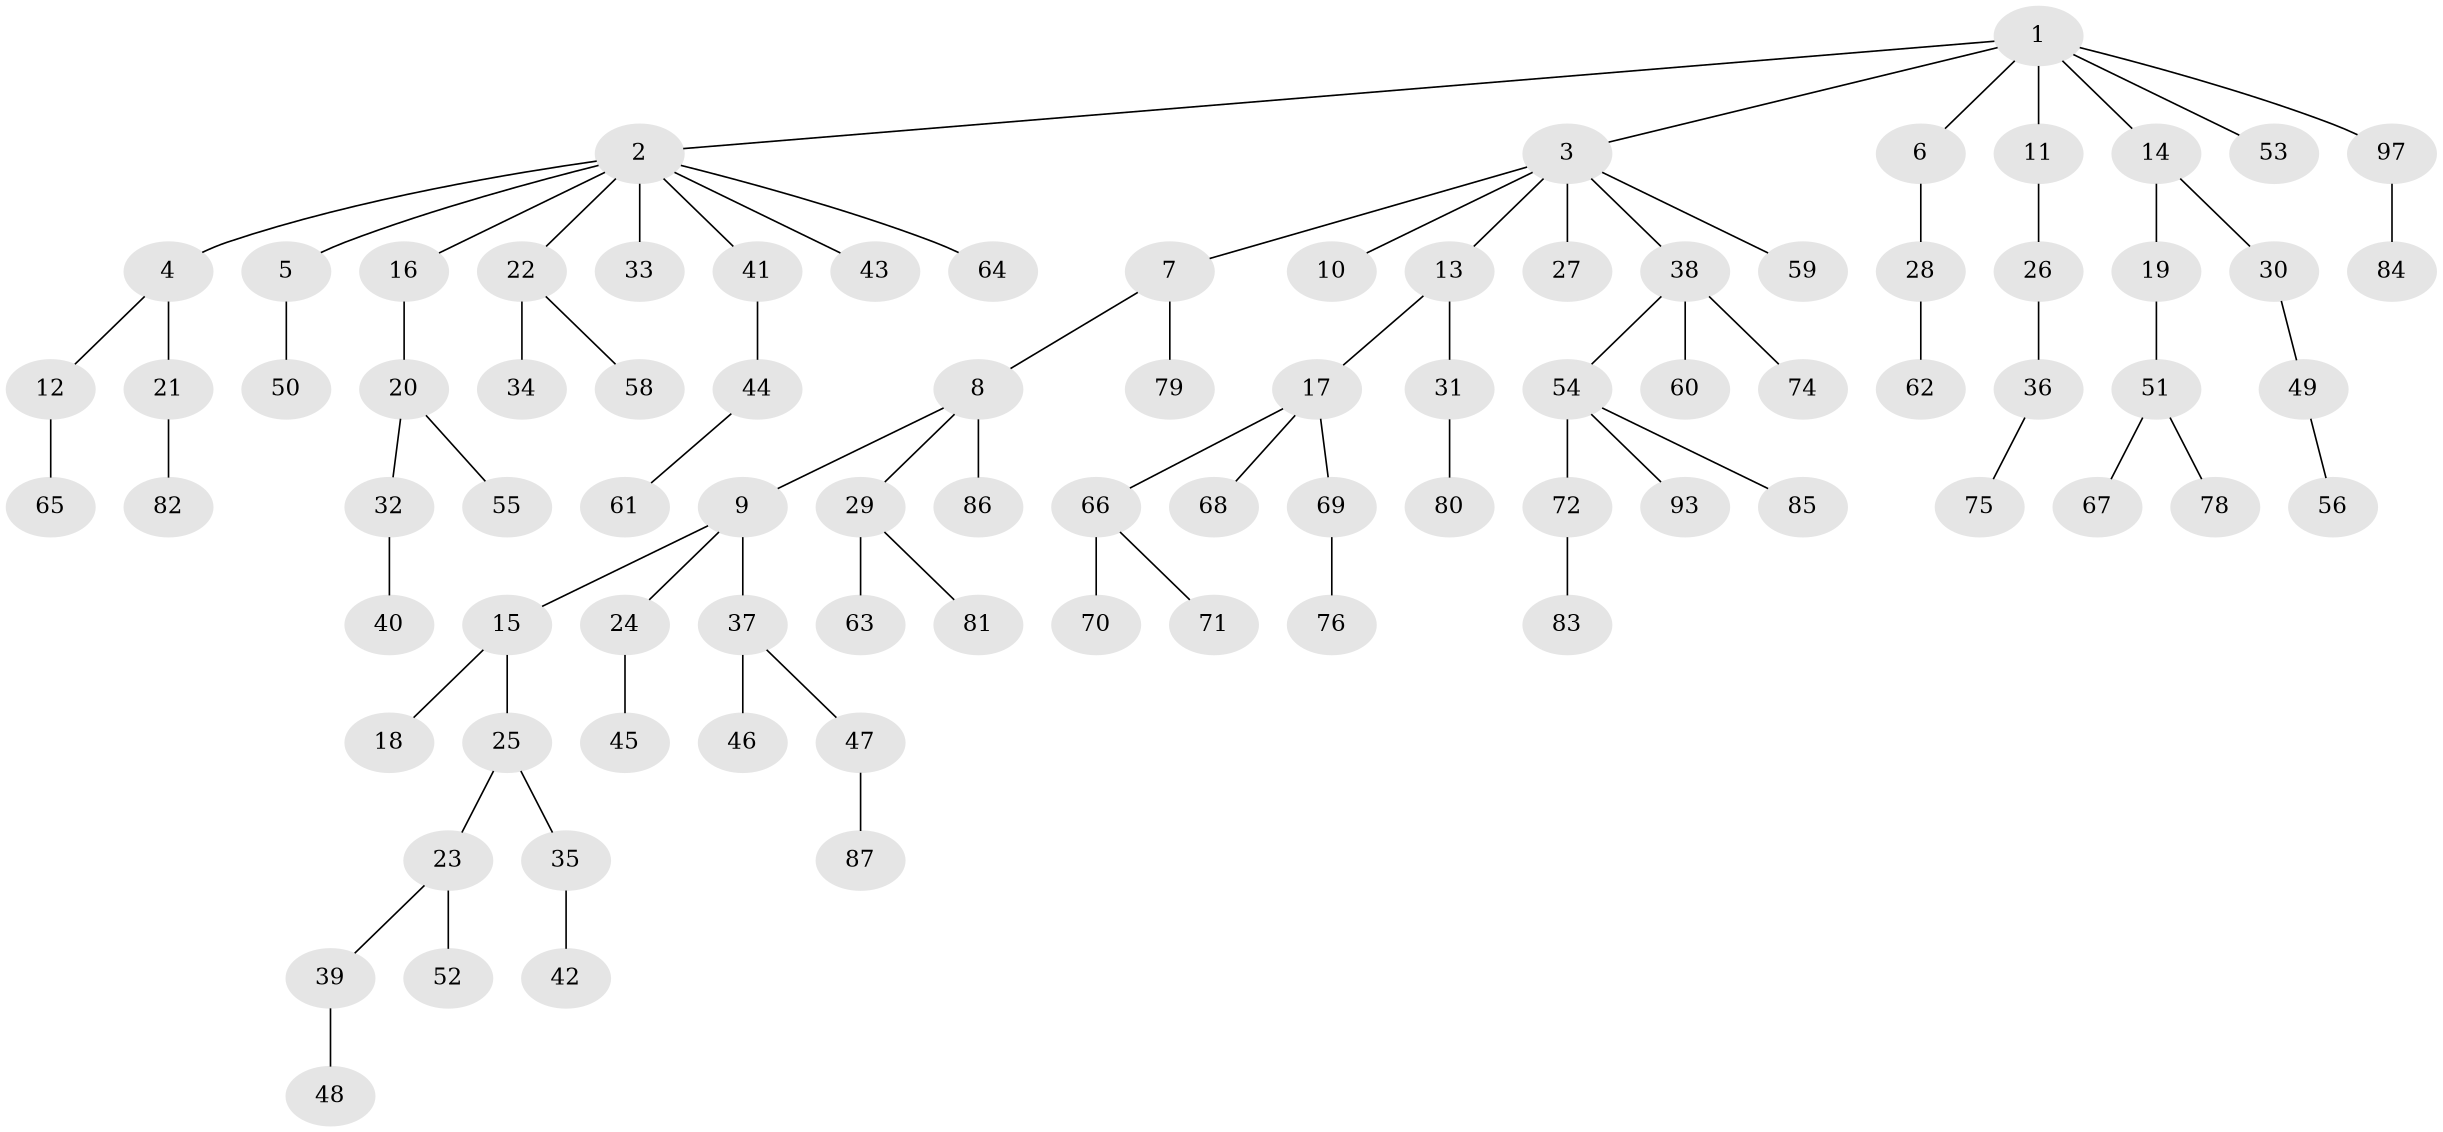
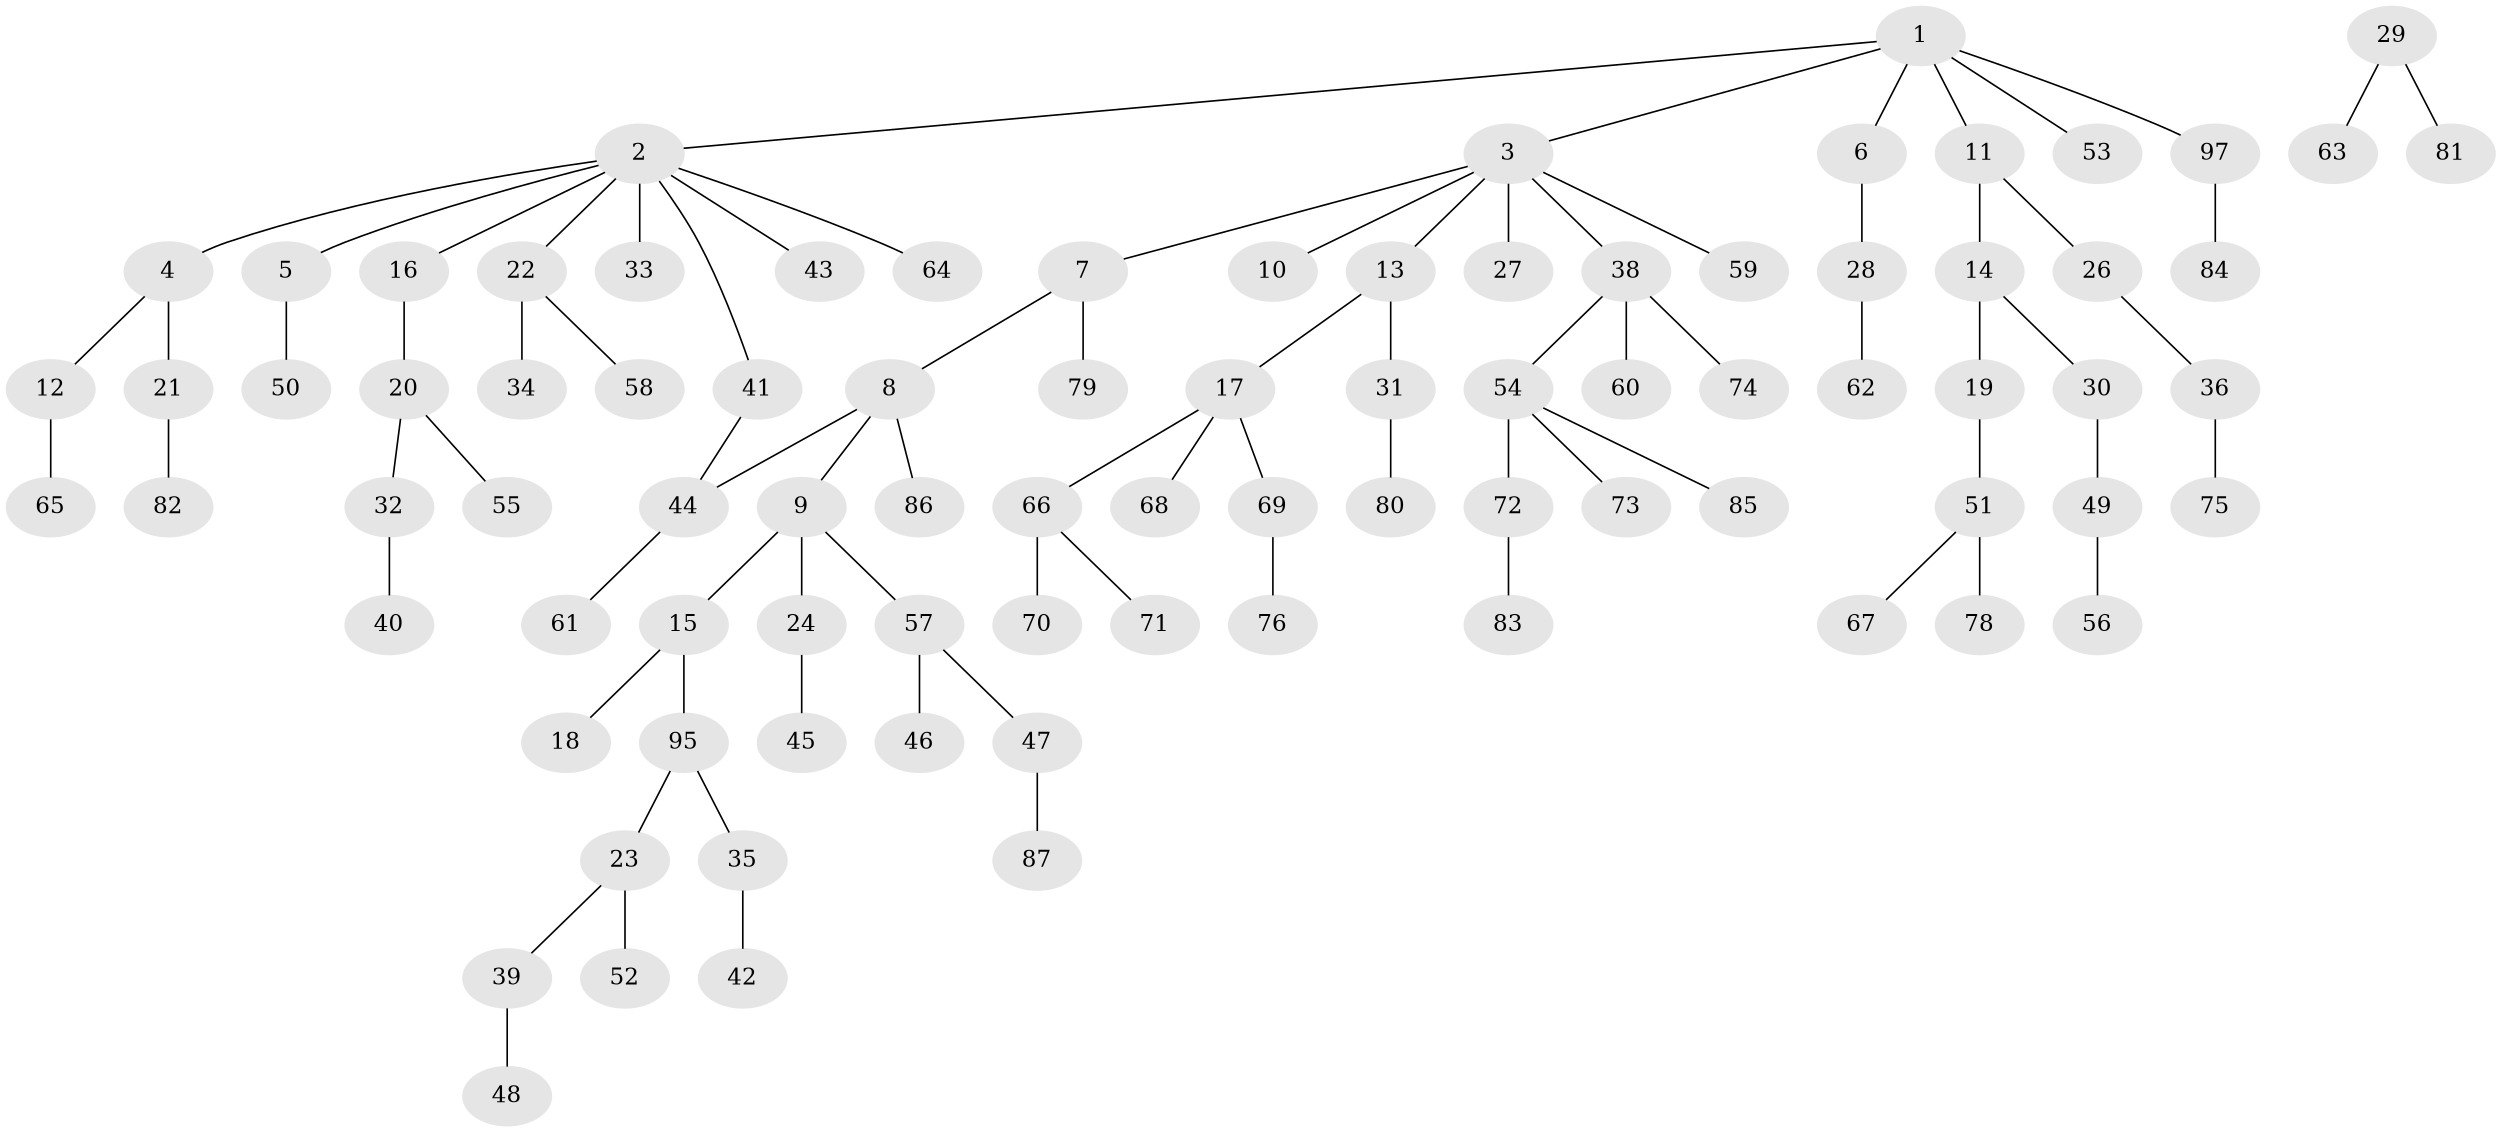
edge "1" -- "14": now "11" -- "14"
edge "8" -- "29": now "8" -- "44"
node "93": label "93" -> "73"
node "37": label "37" -> "57"
node "25": label "25" -> "95"
